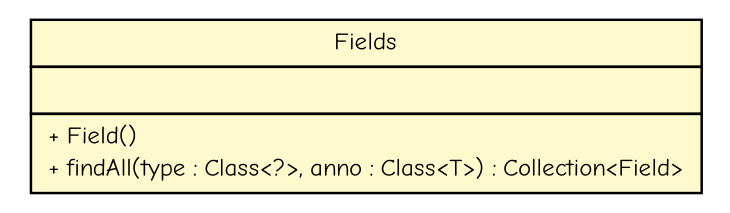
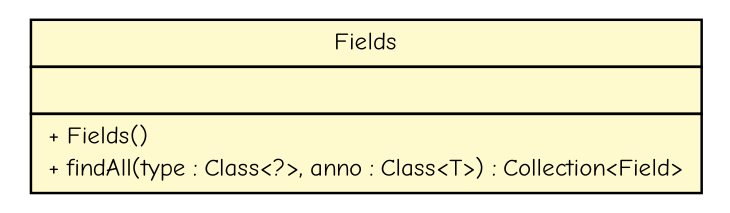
node "Fields": text "+ Field()" -> "+ Fields()"
